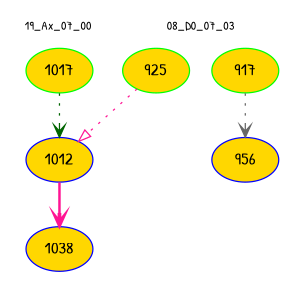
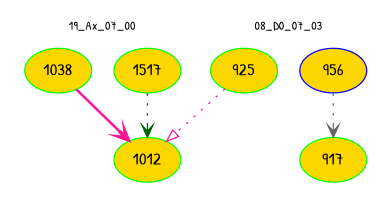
node "1017": label "1017" -> "1517"
edge "917" -> "956": reversed
node "1012": color blue -> green
edge "1012" -> "1038": reversed
node "1038": color blue -> green
